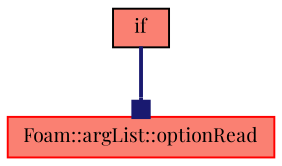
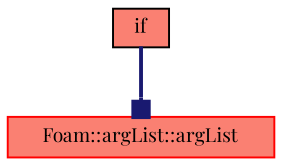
node "Foam::argList::optionRead": label "Foam::argList::optionRead" -> "Foam::argList::argList"
